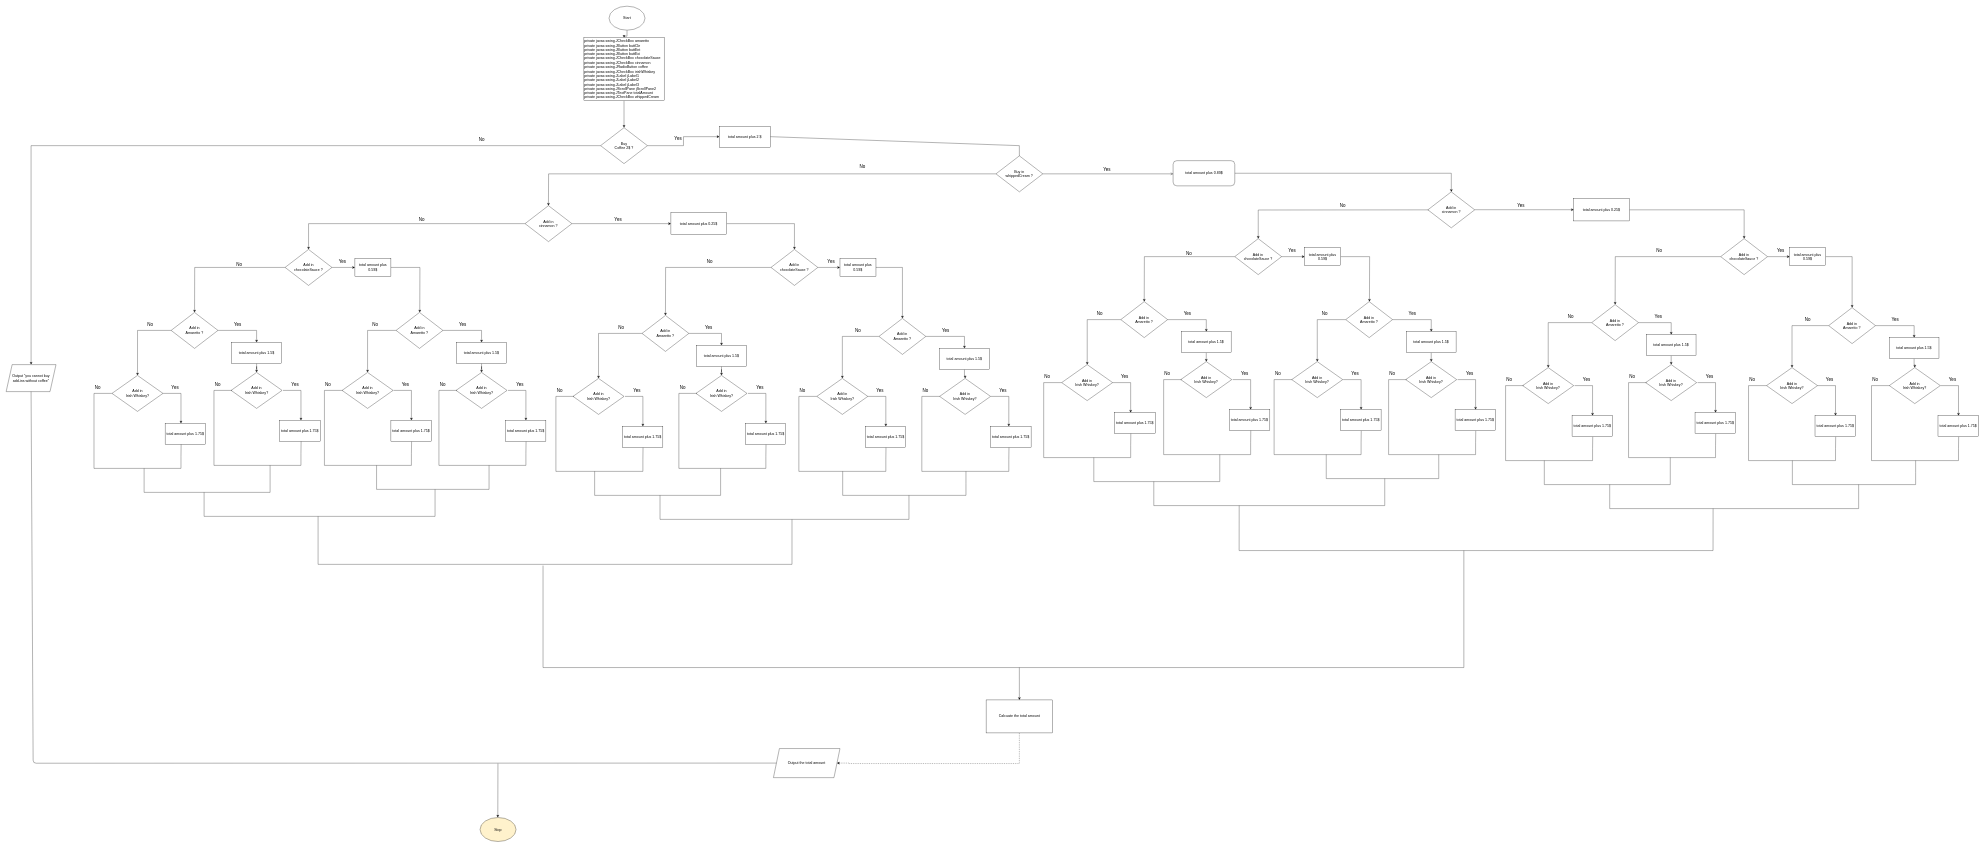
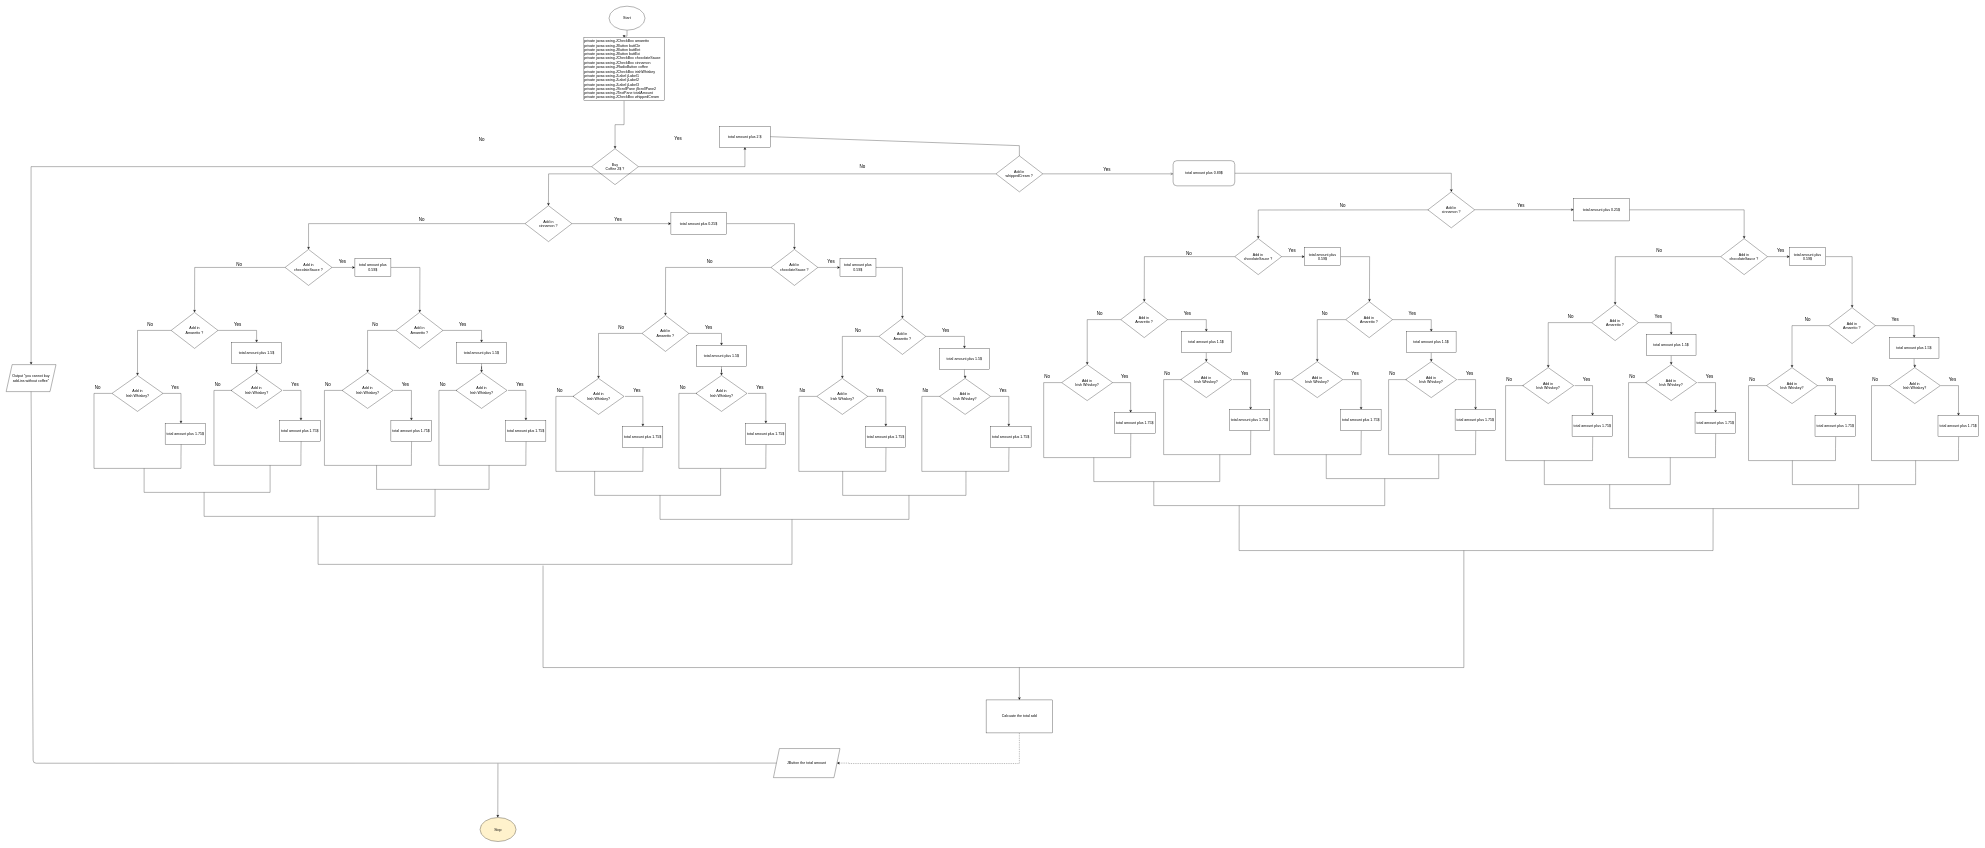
node "Buy Coffee 2$ ?": moved (624, 146) -> (615, 167)
node "Buy in whippedCream ?": label "Buy in whippedCream ?" -> "Add in whippedCream ?"
node "Calcuate the total amount": label "Calcuate the total amount" -> "Calcuate the total add"
node "Output the total amount": label "Output the total amount" -> "JButton the total amount"
